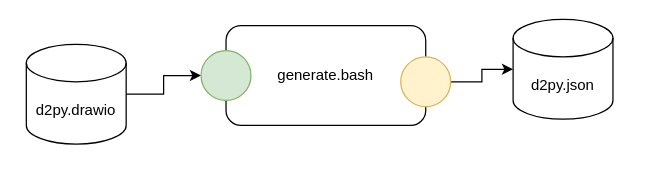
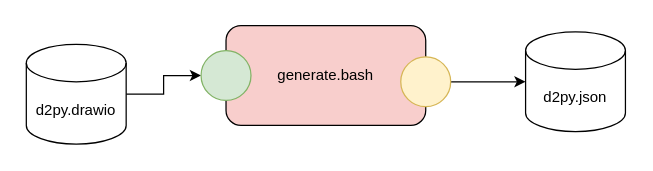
node "d2py.json": moved (563, 69) -> (576, 82)
node "generate.bash": fillcolor #ffffff -> #f8cecc
